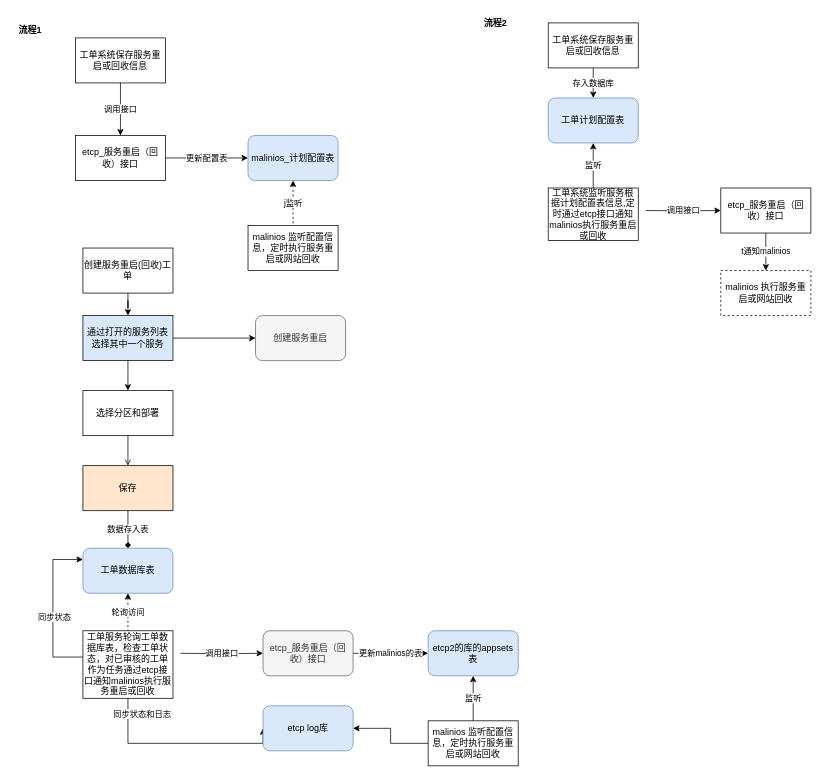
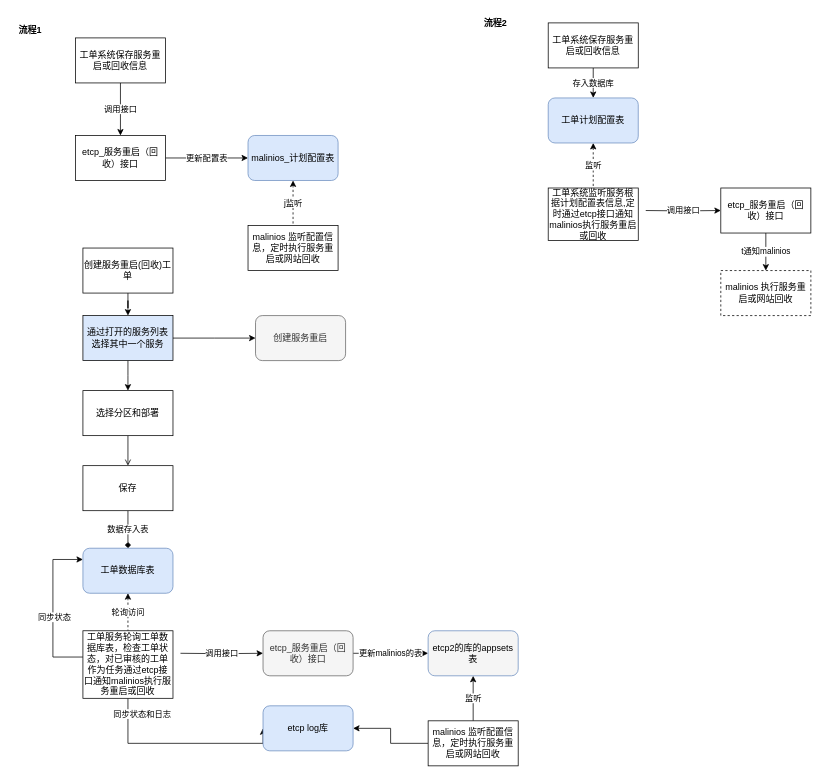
edge "工单系统监听服务根据计划配置表信息,定时通过etcp接口通知malinios执行服务重启或回收" -> "工单计划配置表": style solid -> dashed
node "保存": fillcolor #ffe6cc -> #ffffff
node "etcp2的库的appsets表": fillcolor #dae8fc -> #f5f5f5
